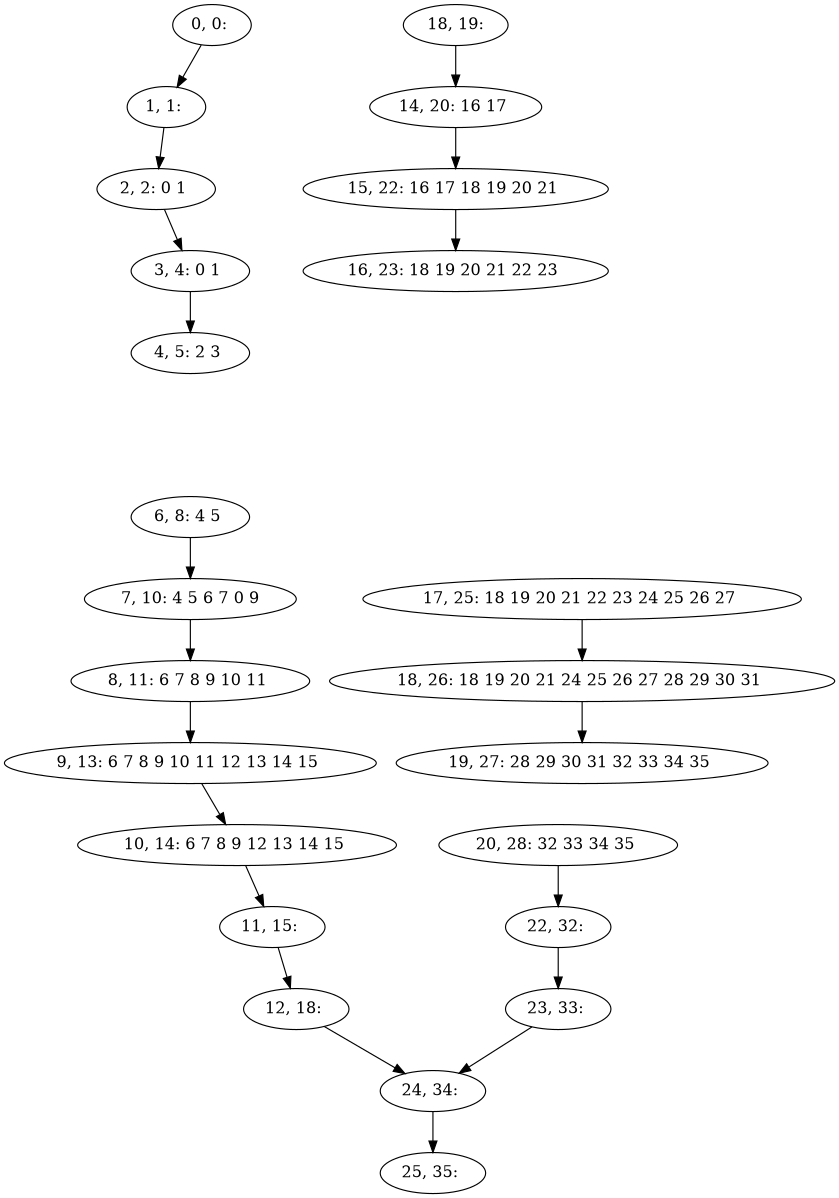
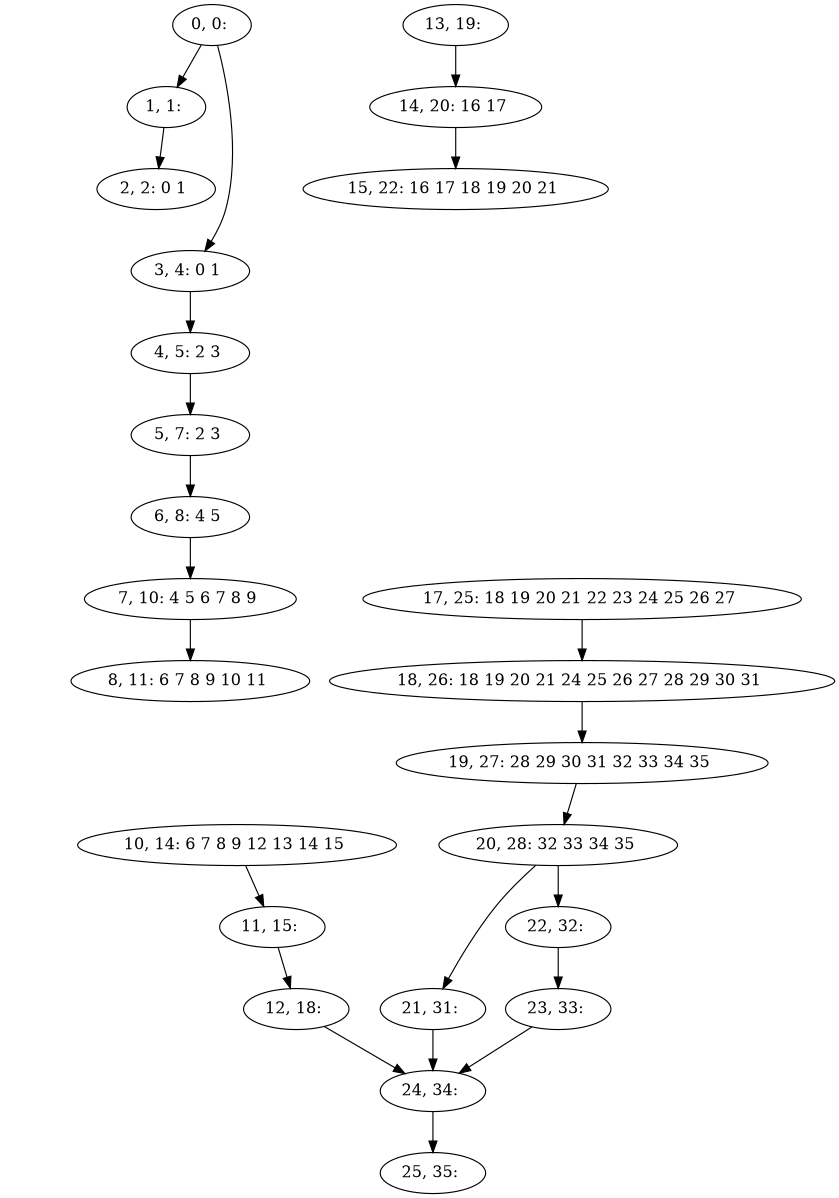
node "18, 19:": label "18, 19:" -> "13, 19:"
edge "2, 2: 0 1" -> "3, 4: 0 1": now "0, 0:" -> "3, 4: 0 1"
node "16, 23: 18 19 20 21 22 23": removed
node "5, 7: 2 3": added
node "7, 10: 4 5 6 7 0 9": label "7, 10: 4 5 6 7 0 9" -> "7, 10: 4 5 6 7 8 9"
node "9, 13: 6 7 8 9 10 11 12 13 14 15": removed
edge "19, 27: 28 29 30 31 32 33 34 35" -> "20, 28: 32 33 34 35": added
node "21, 31:": added
